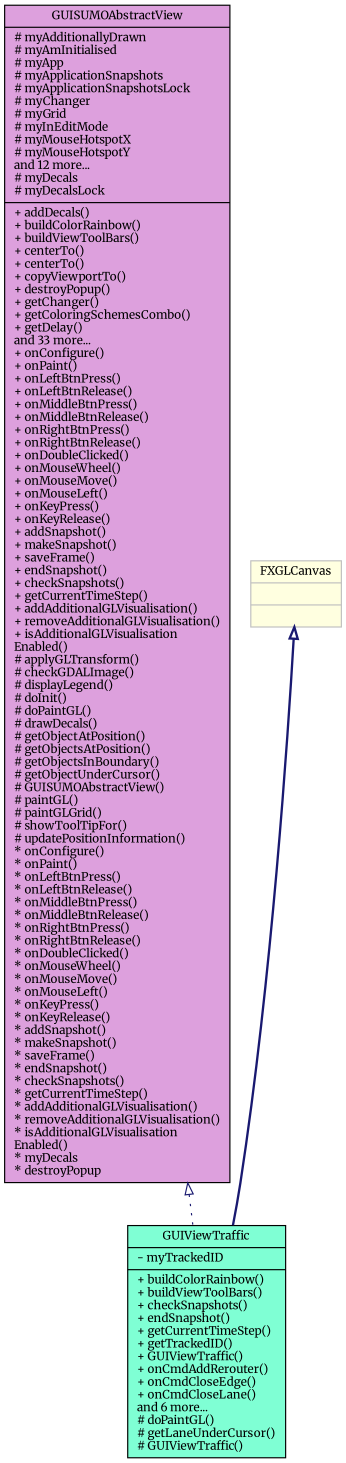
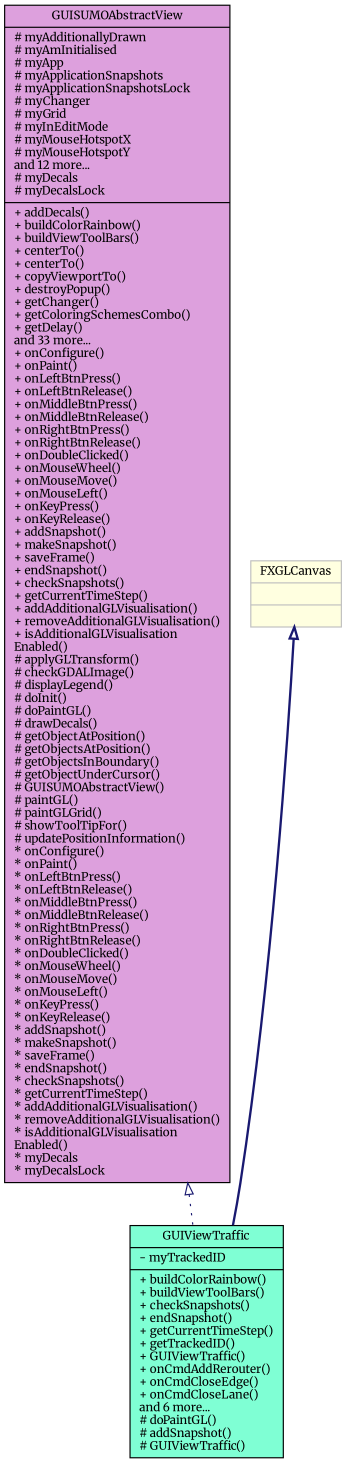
node "GUISUMOAbstractView": text "* destroyPopup" -> "* myDecalsLock"
node "GUIViewTraffic": text "# getLaneUnderCursor()" -> "# addSnapshot()"
